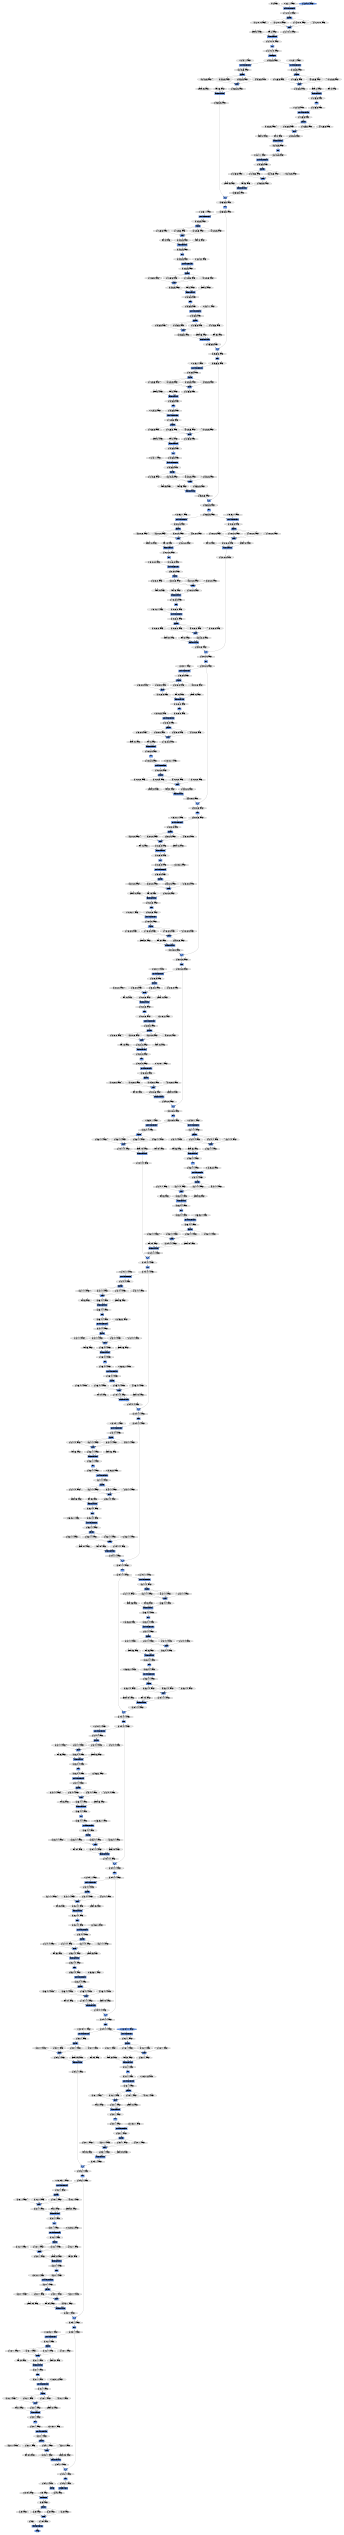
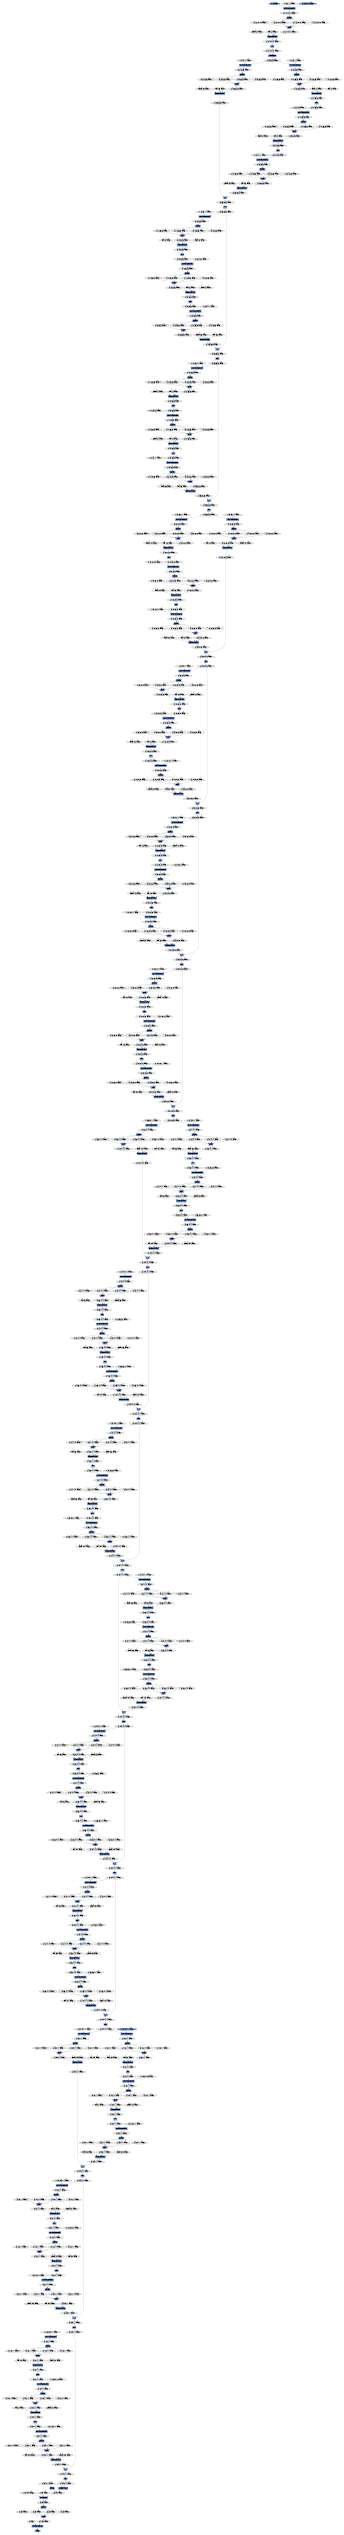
node "b: (16), float32": fillcolor #e0e0e0 -> #6495ed
